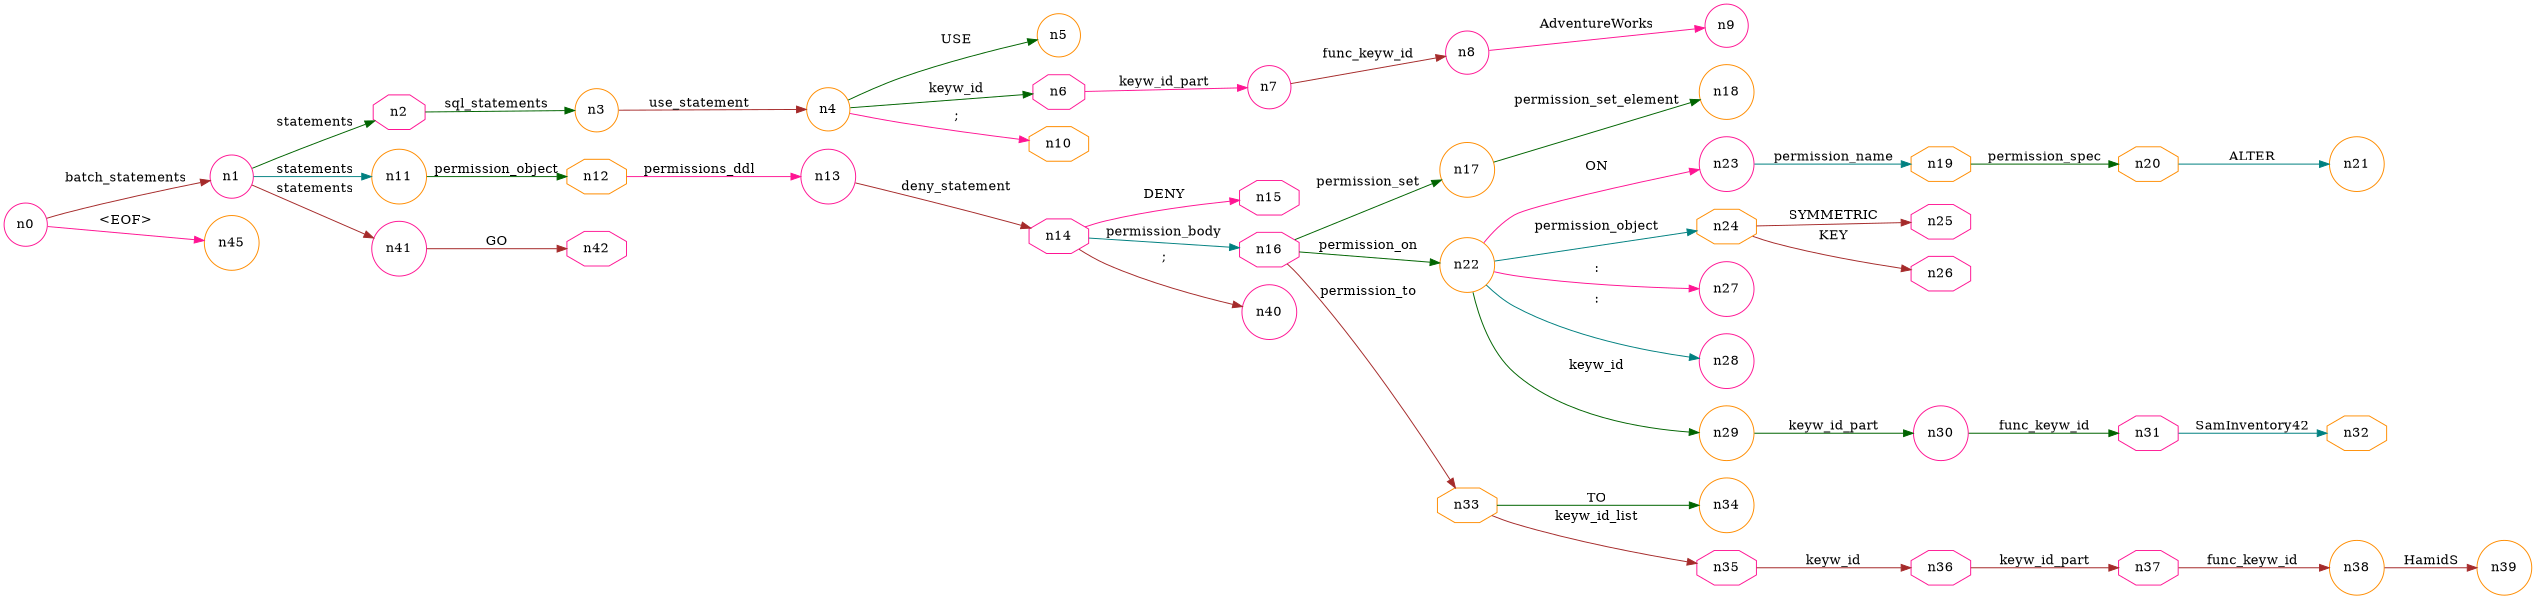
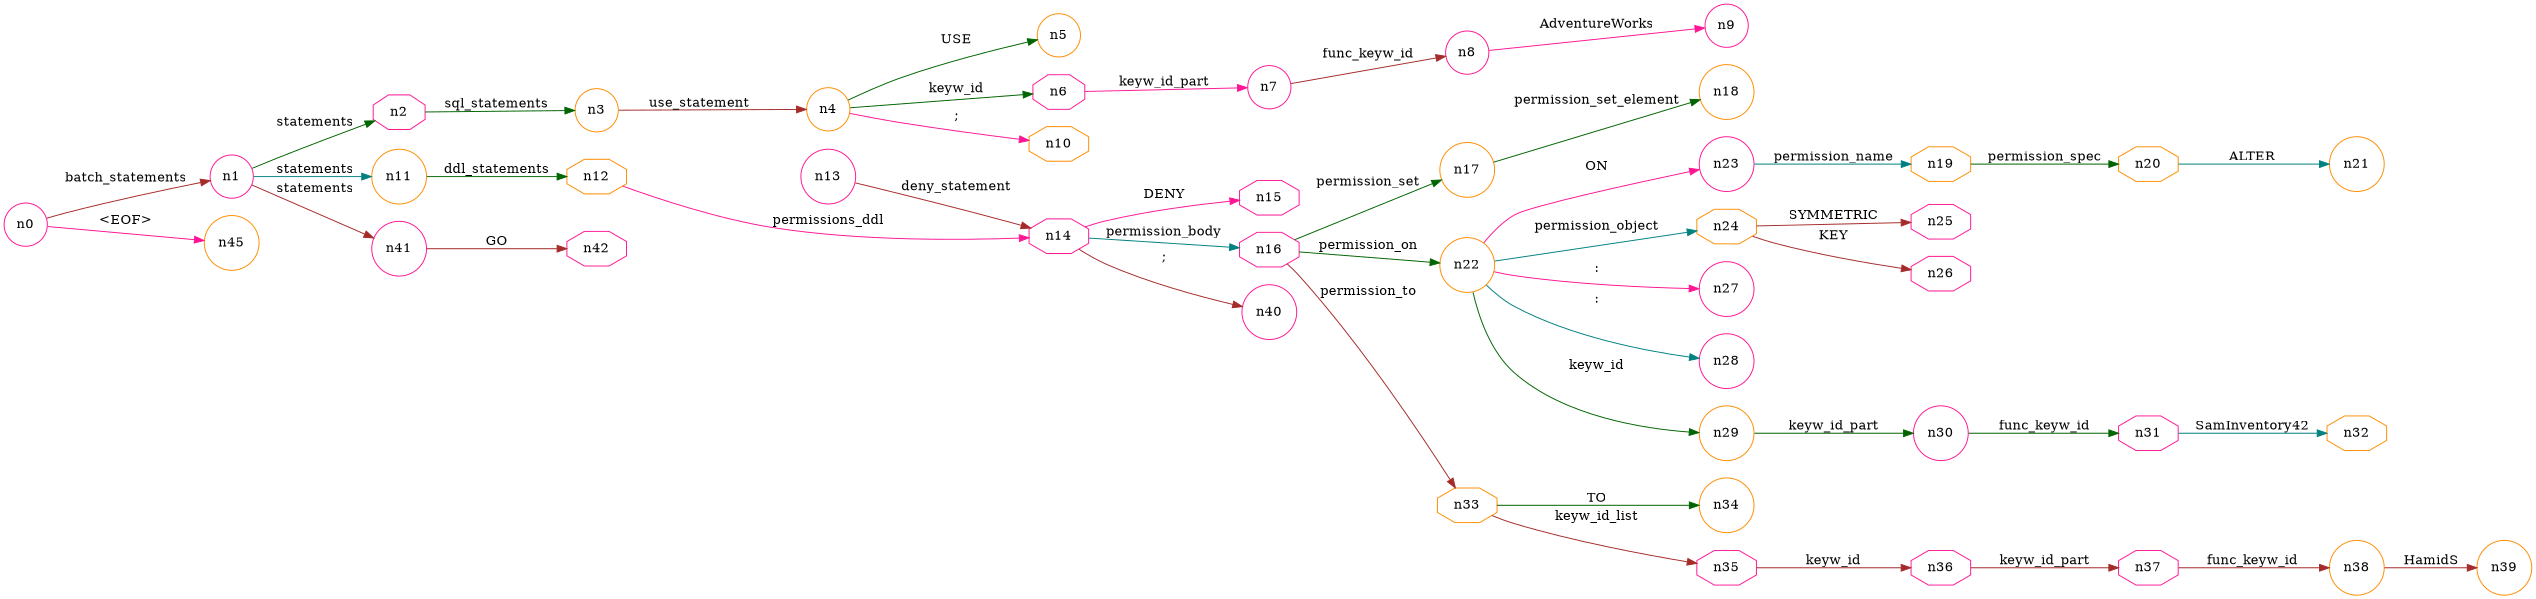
edge "n11" -> "n12": label "permission_object" -> "ddl_statements"
edge "n12" -> "n13": now "n12" -> "n14"
